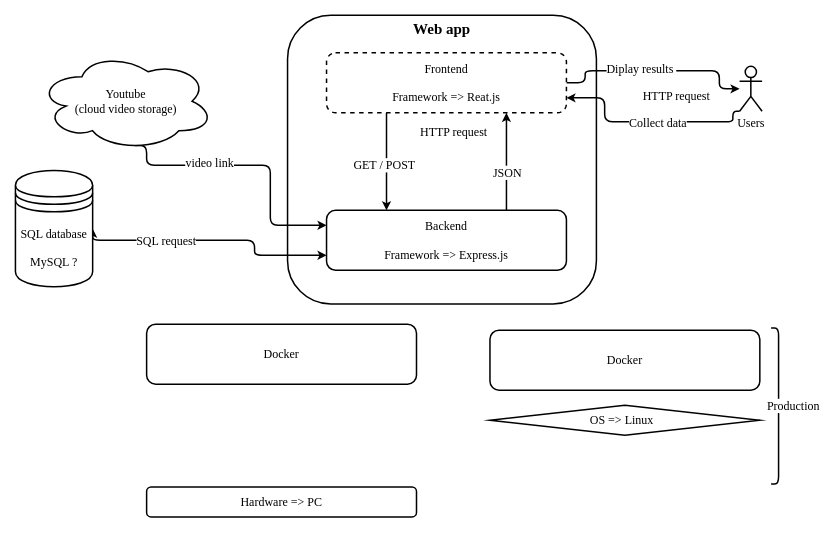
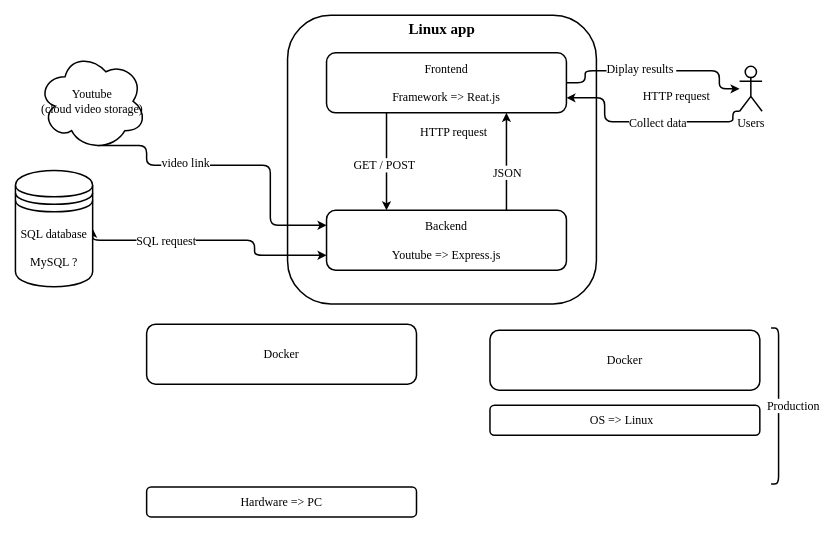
node "Web app": label "Web app" -> "Linux app"
node "Frontend Framework => Reat.js": style dashed -> solid
node "Youtube (cloud video storage)": size 176x98 -> 109x98
node "Backend Framework => Express.js": label "Backend Framework => Express.js" -> "Backend Youtube => Express.js"
node "OS => Linux": shape diamond -> rounded rectangle
